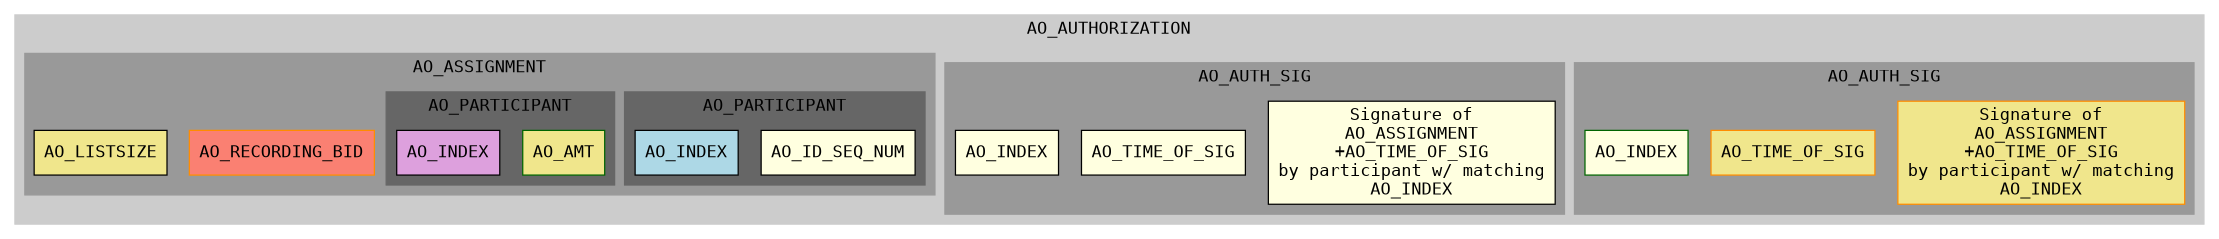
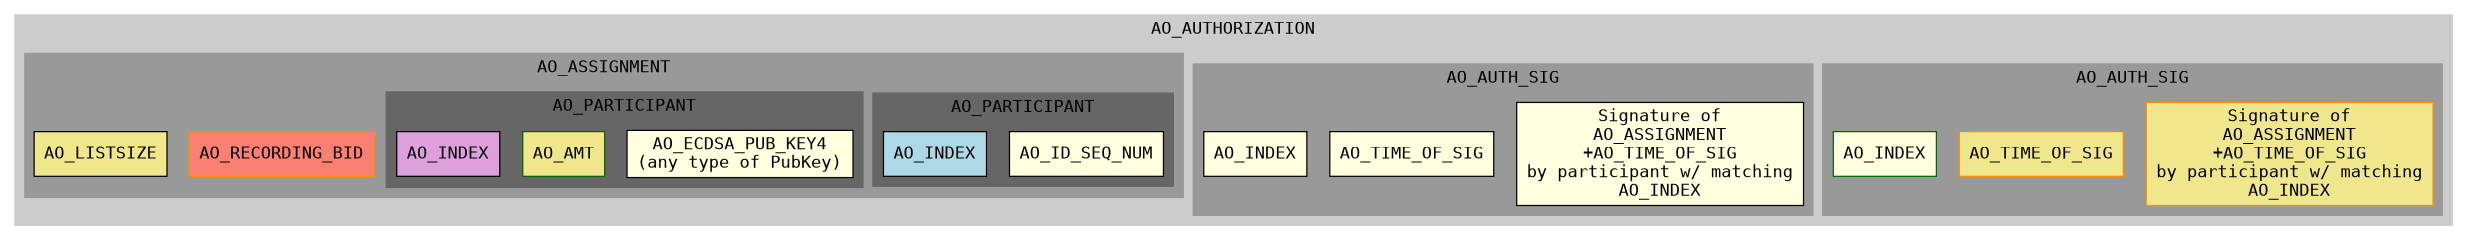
node "AO_ECDSA_PUB_KEY4 (any type of PubKey)": added
